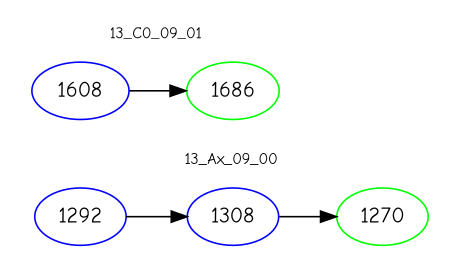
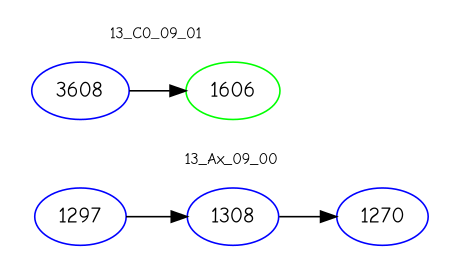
node "1608": label "1608" -> "3608"
node "1686": label "1686" -> "1606"
node "1292": label "1292" -> "1297"
node "1270": color green -> blue
